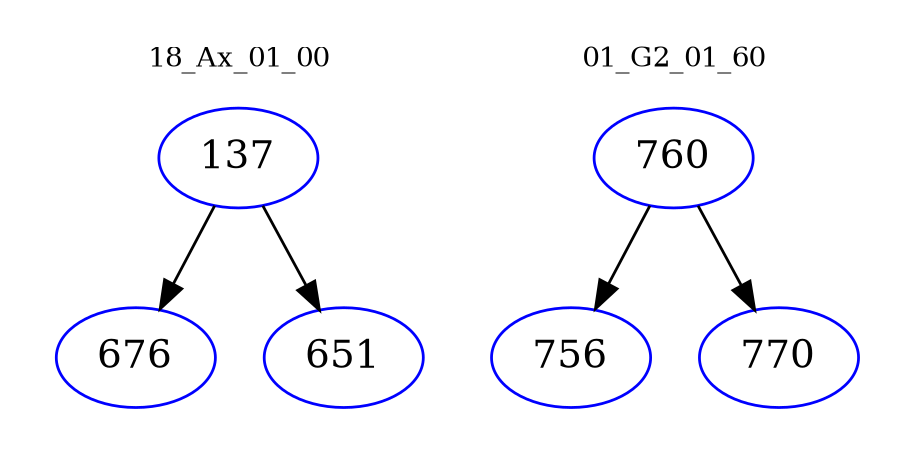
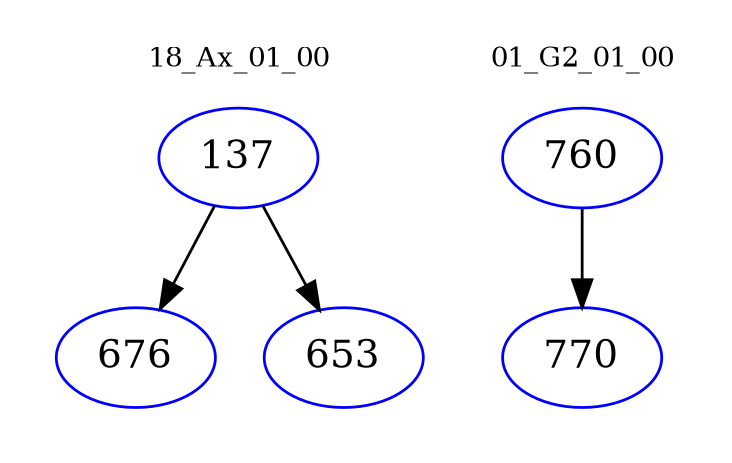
cluster "01_G2_01_60": label "01_G2_01_60" -> "01_G2_01_00"
node "651": label "651" -> "653"
node "756": removed
